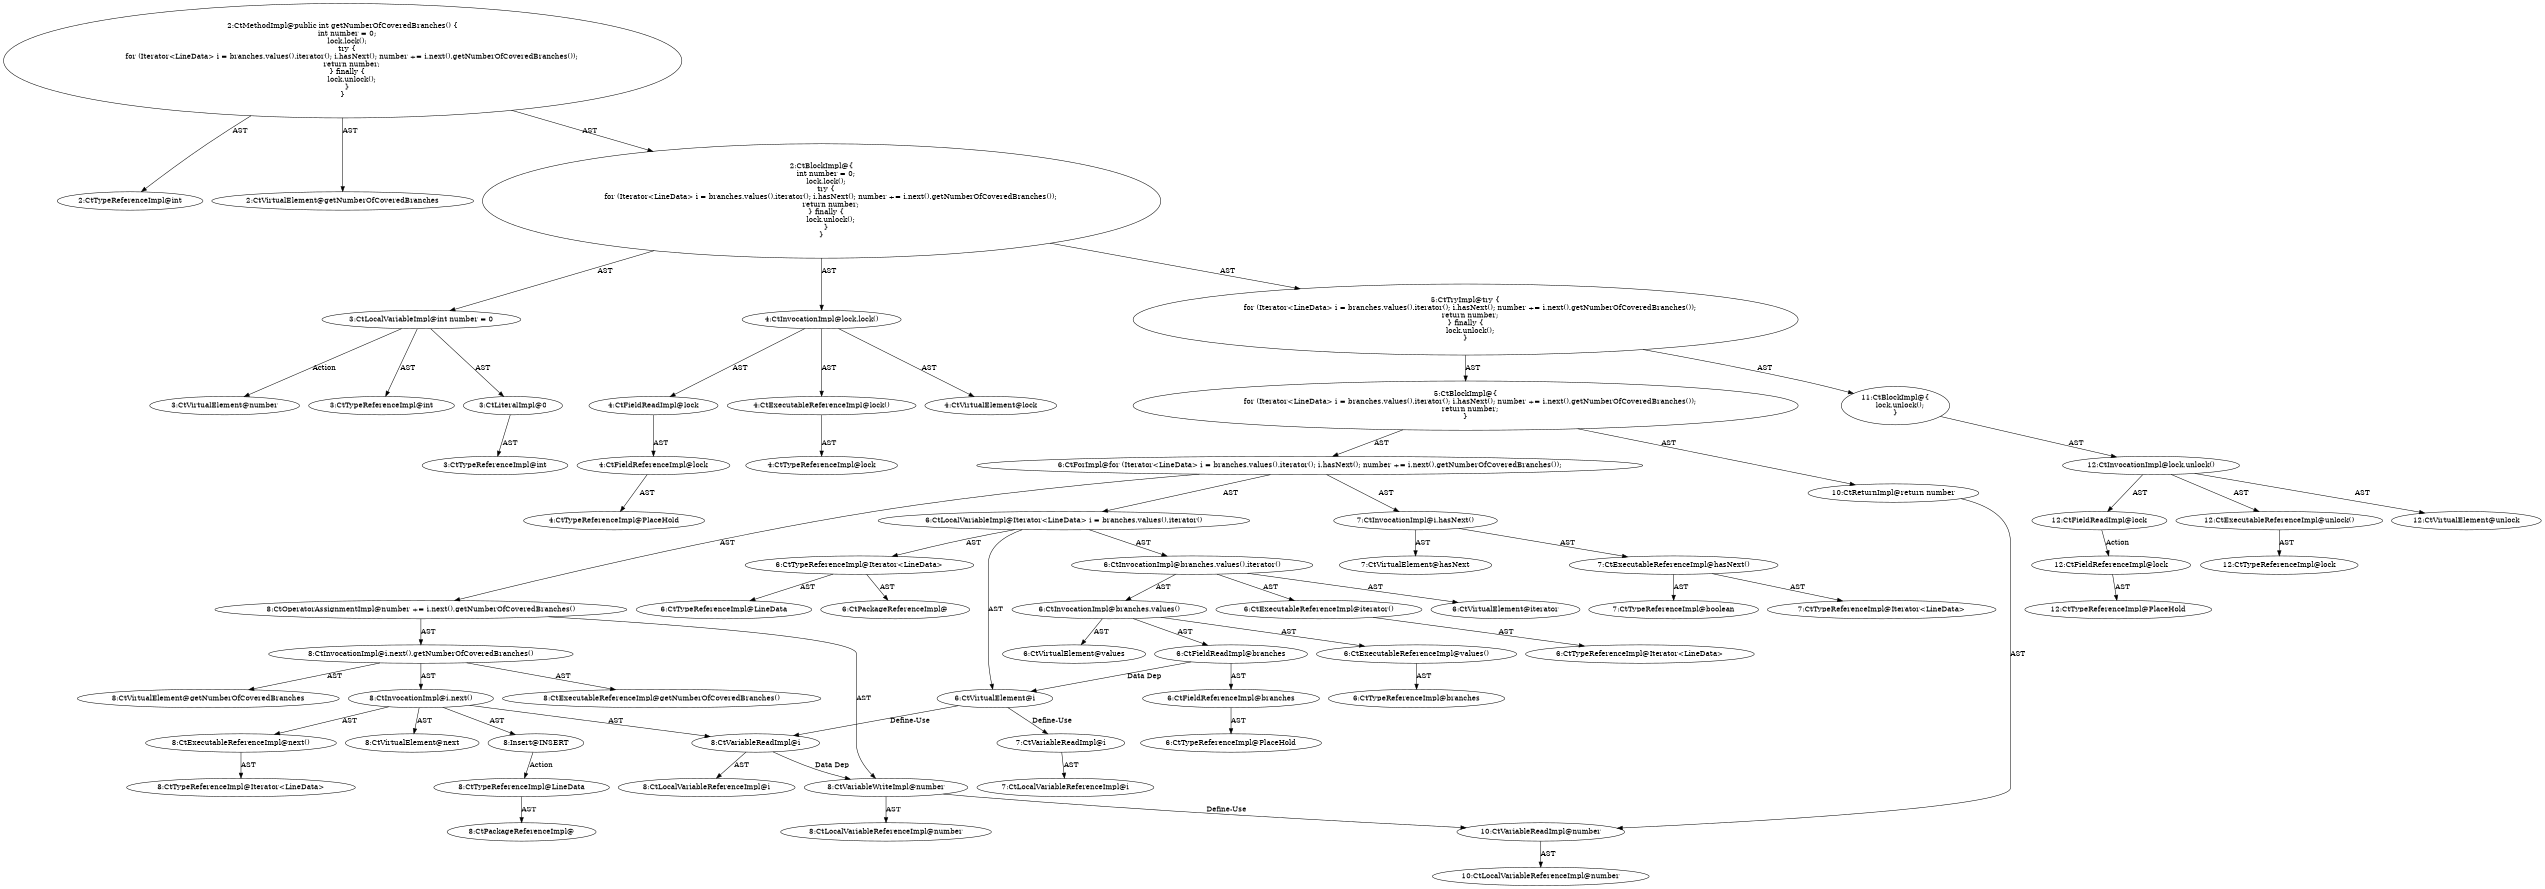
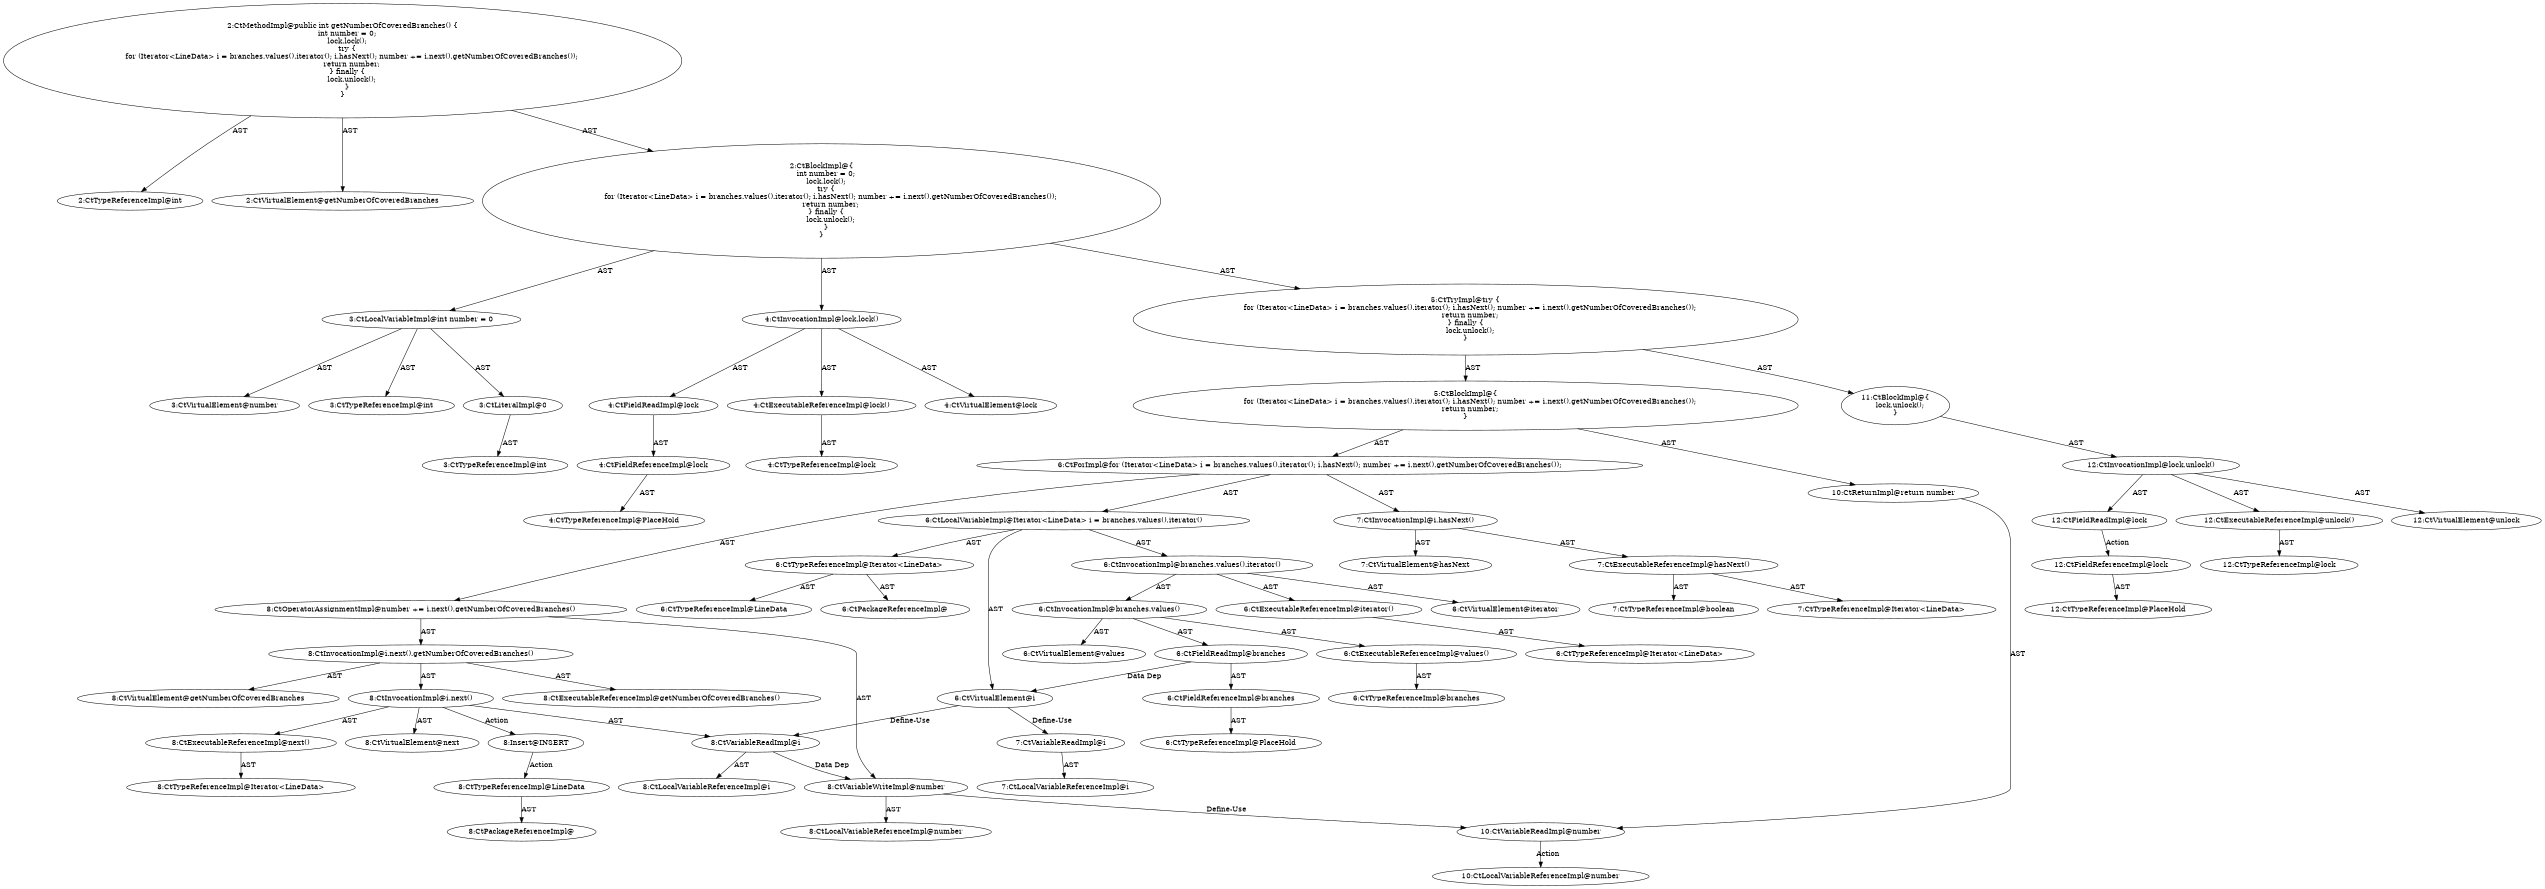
edge "3:CtLocalVariableImpl@int number = 0" -> "3:CtVirtualElement@number": label "Action" -> "AST"
edge "8:CtInvocationImpl@i.next()" -> "8:Insert@INSERT": label "AST" -> "Action"
edge "10:CtVariableReadImpl@number" -> "10:CtLocalVariableReferenceImpl@number": label "AST" -> "Action"
